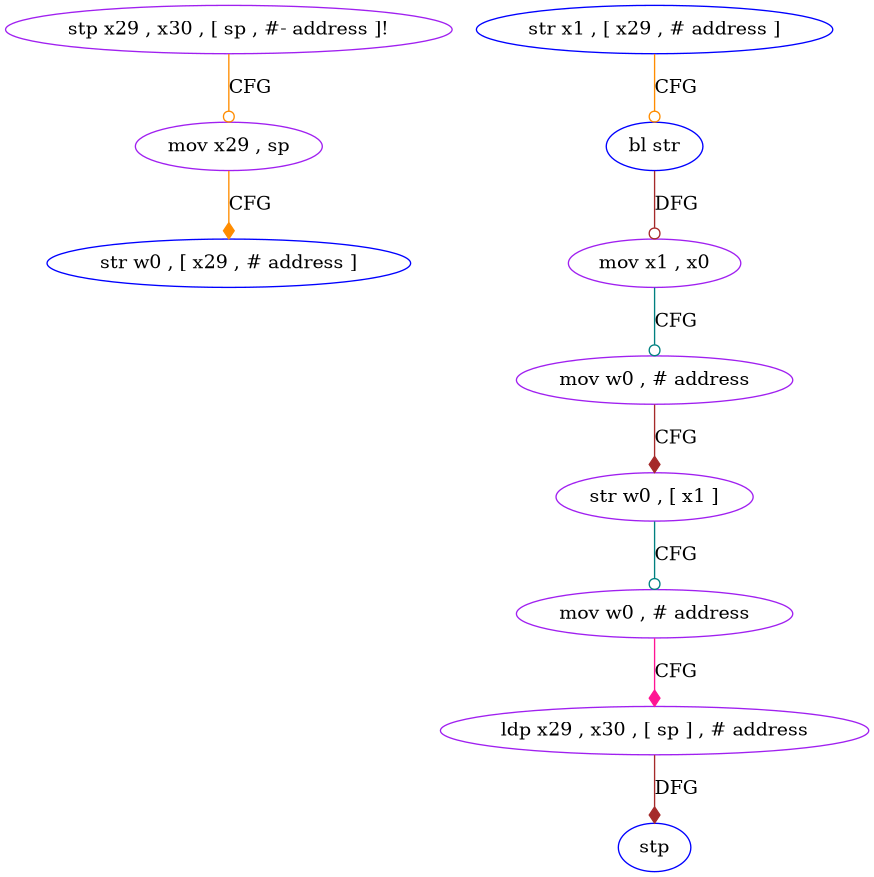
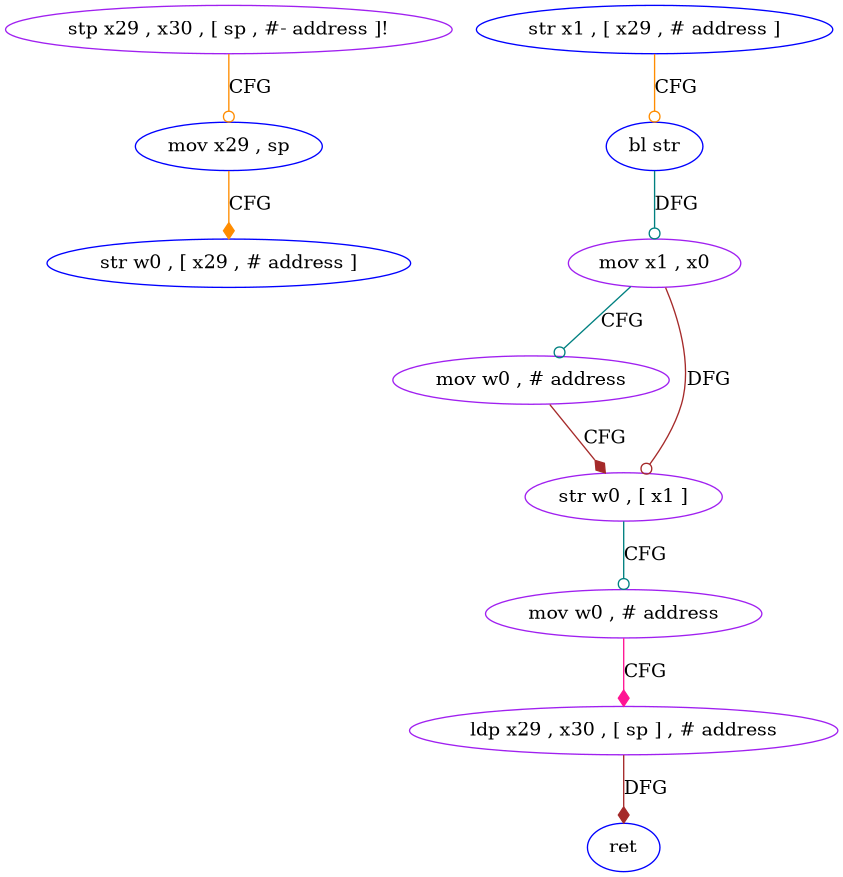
node "mov x29 , sp": color purple -> blue
edge "bl str" -> "mov x1 , x0": color brown -> teal
edge "mov x1 , x0" -> "str w0 , [ x1 ]": added, label "DFG"
node "stp": label "stp" -> "ret"
